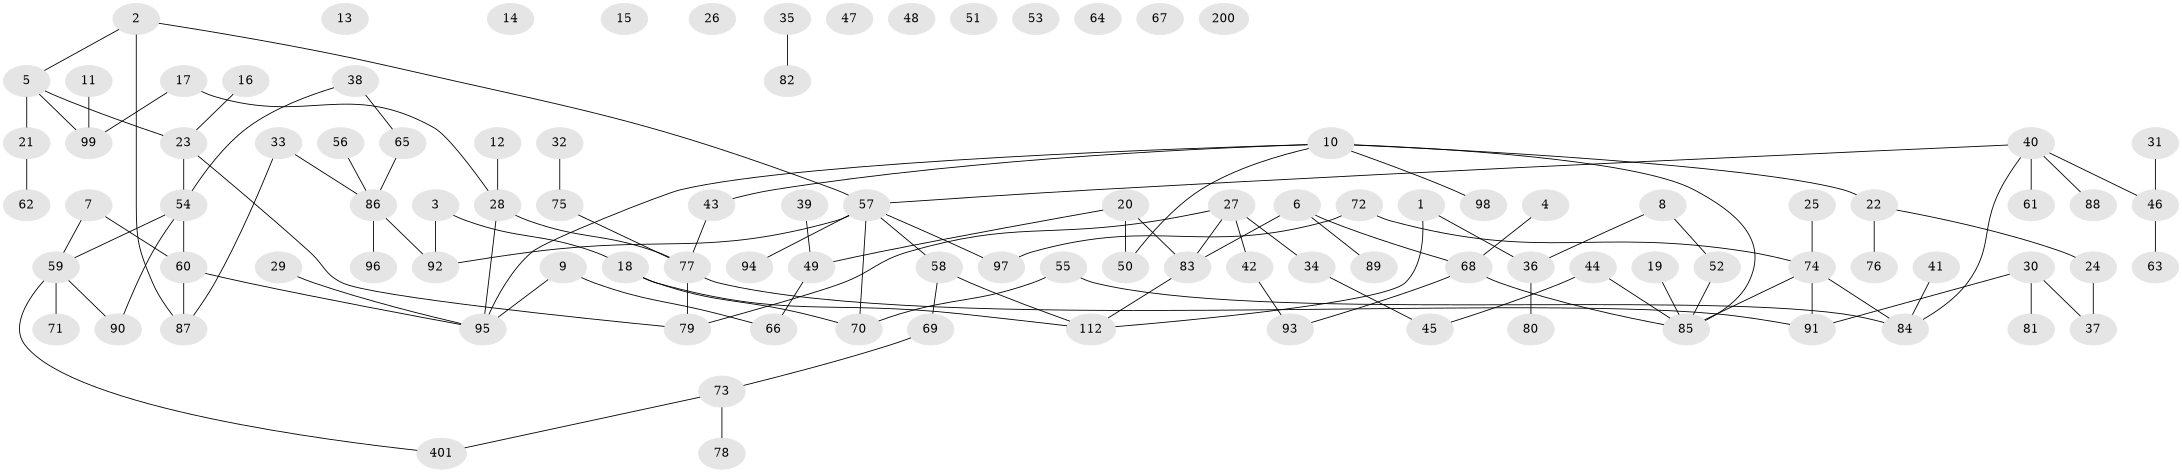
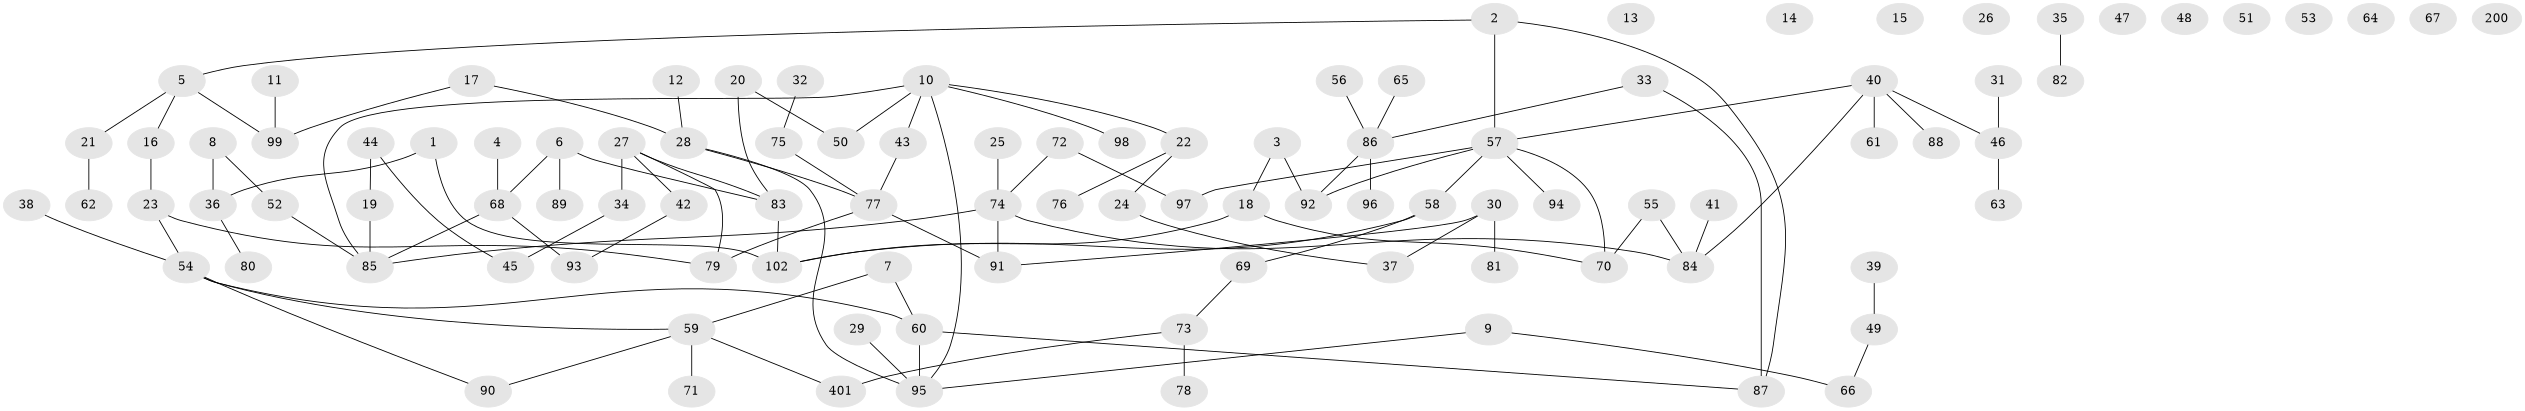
edge "38" -- "65": removed
edge "5" -- "23": now "5" -- "16"
edge "20" -- "49": removed
edge "44" -- "85": now "44" -- "19"
node "112": label "112" -> "102"
